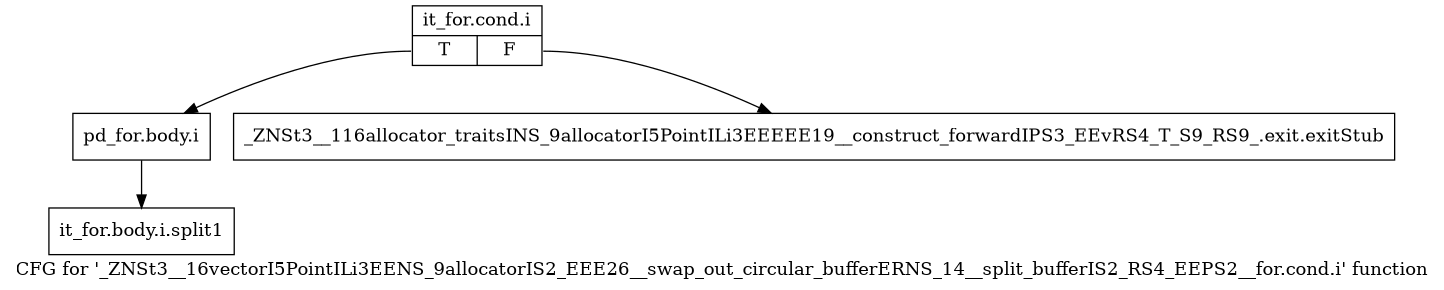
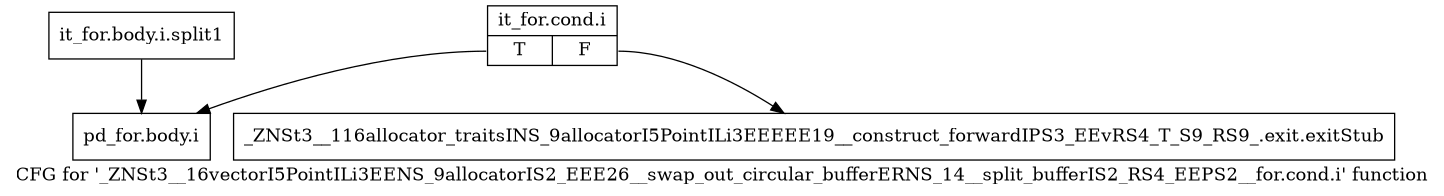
edge "pd_for.body.i" -> "it_for.body.i.split1": reversed
